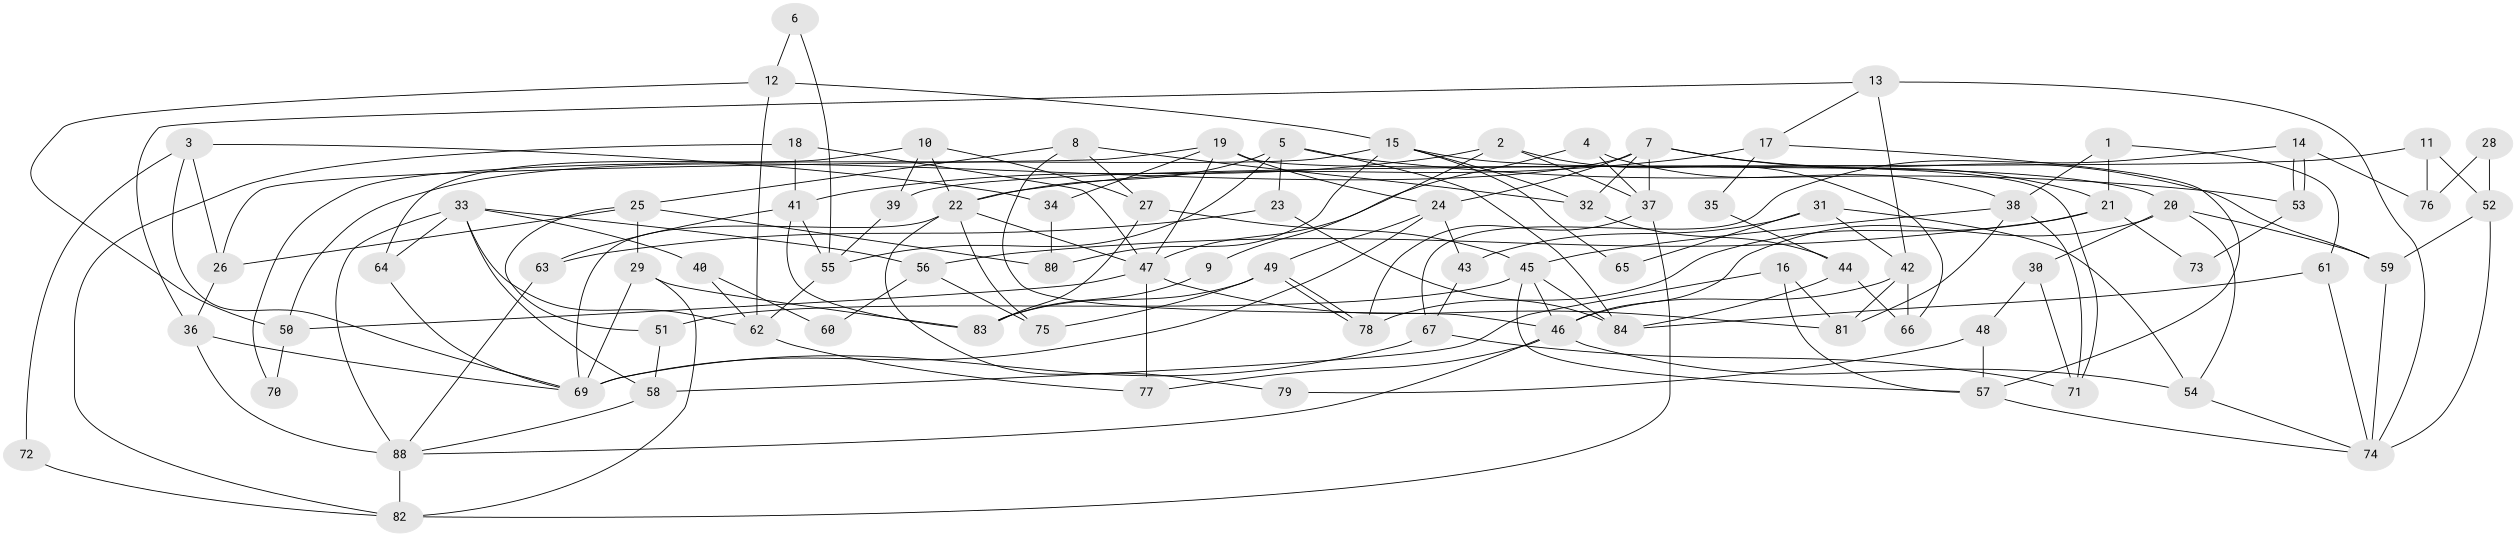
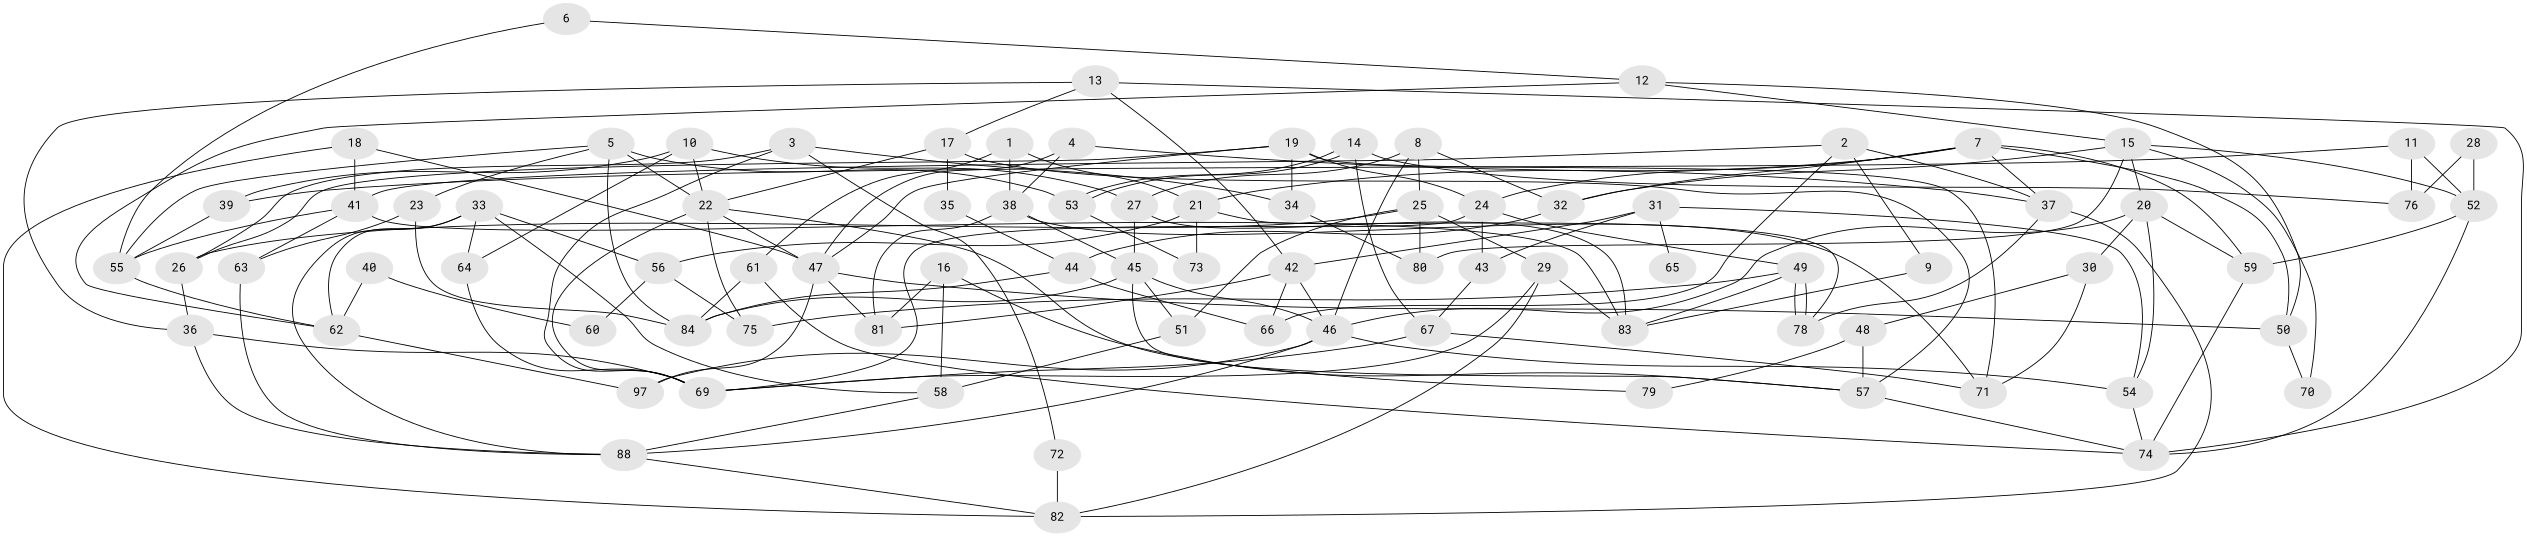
edge "15" -- "65": now "15" -- "52"
edge "33" -- "40": removed
node "77": label "77" -> "97"
